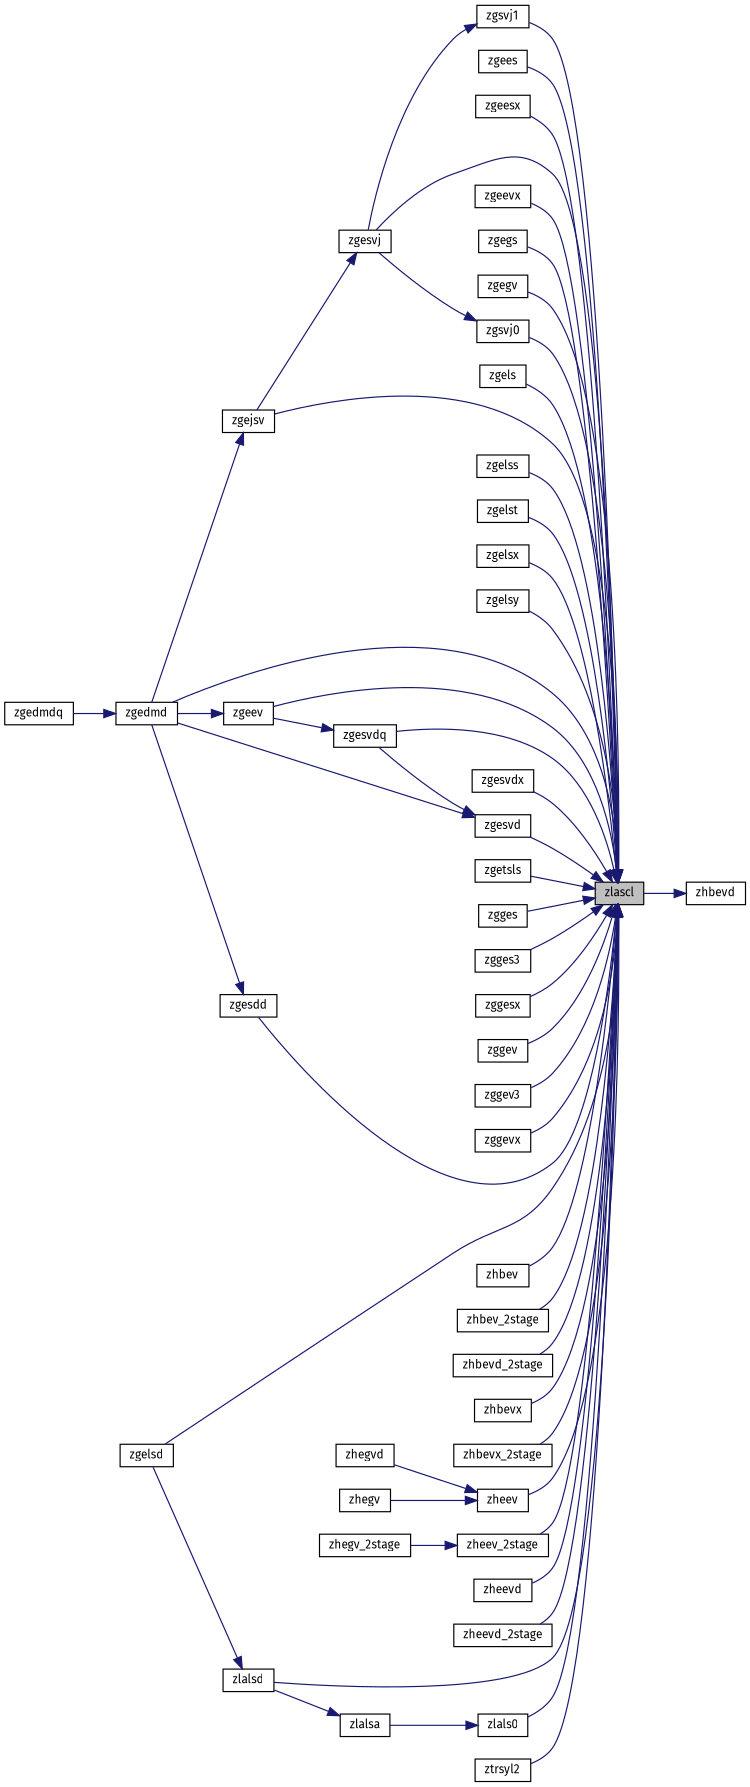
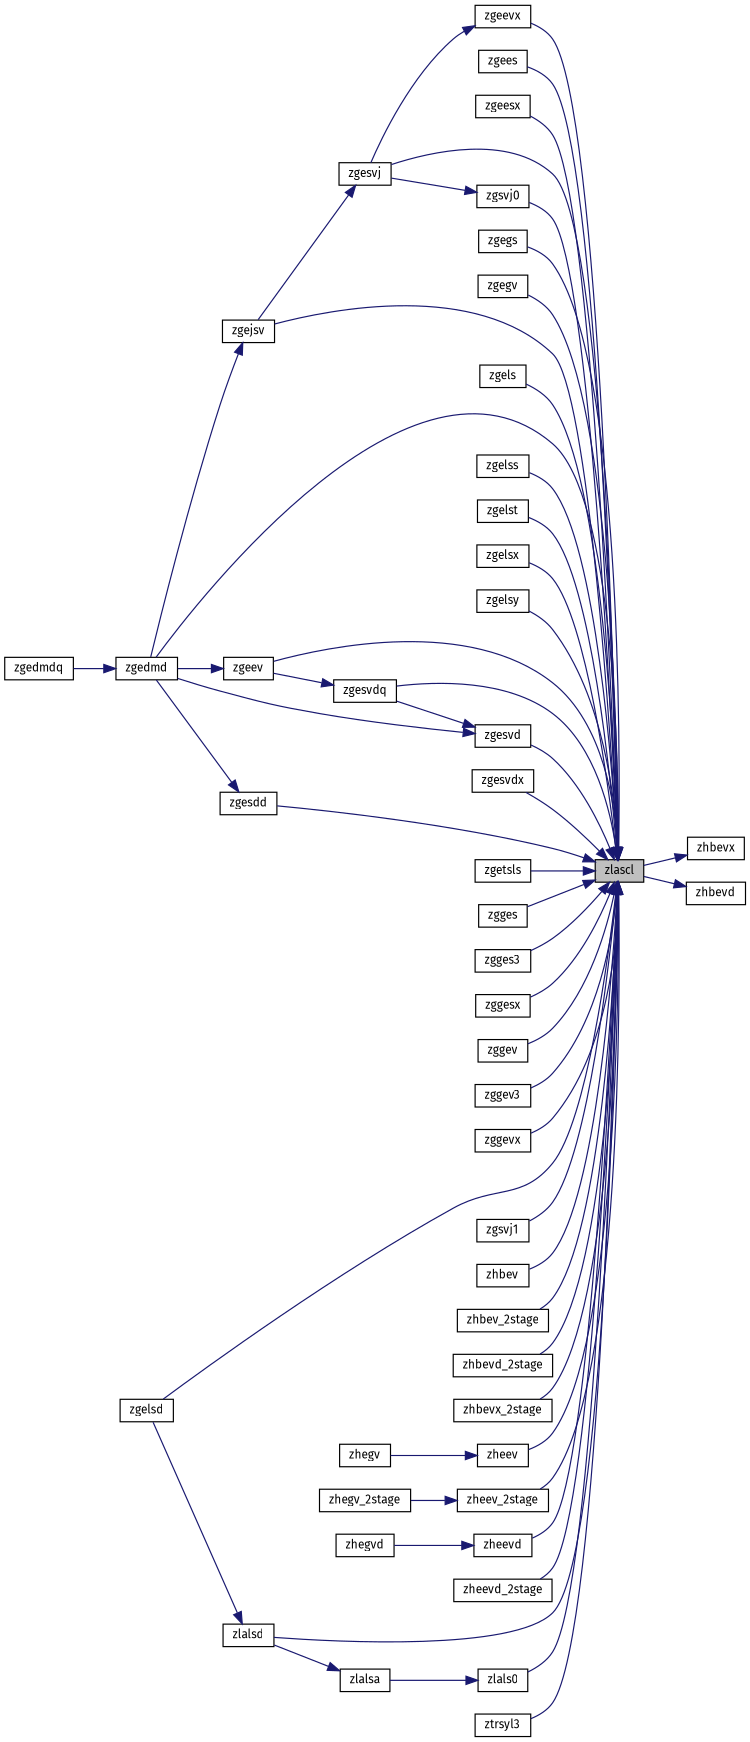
edge "zgesvj" -> "zgsvj1": now "zgesvj" -> "zgeevx"
edge "zhbevx" -> "zlascl": reversed
edge "zhegvd" -> "zheev": now "zhegvd" -> "zheevd"
node "ztrsyl2": label "ztrsyl2" -> "ztrsyl3"
